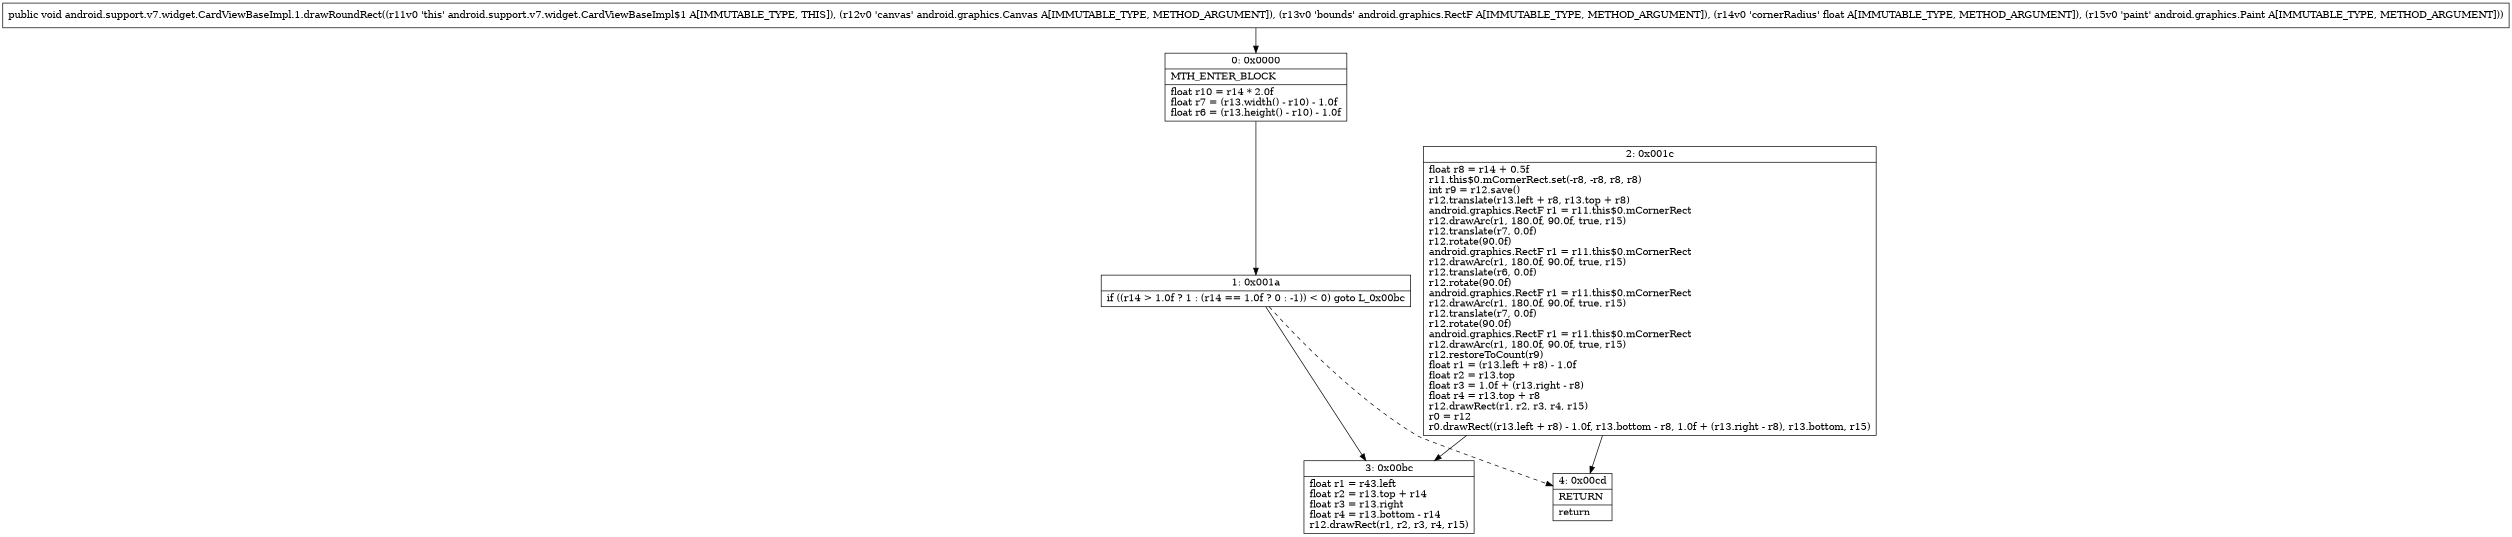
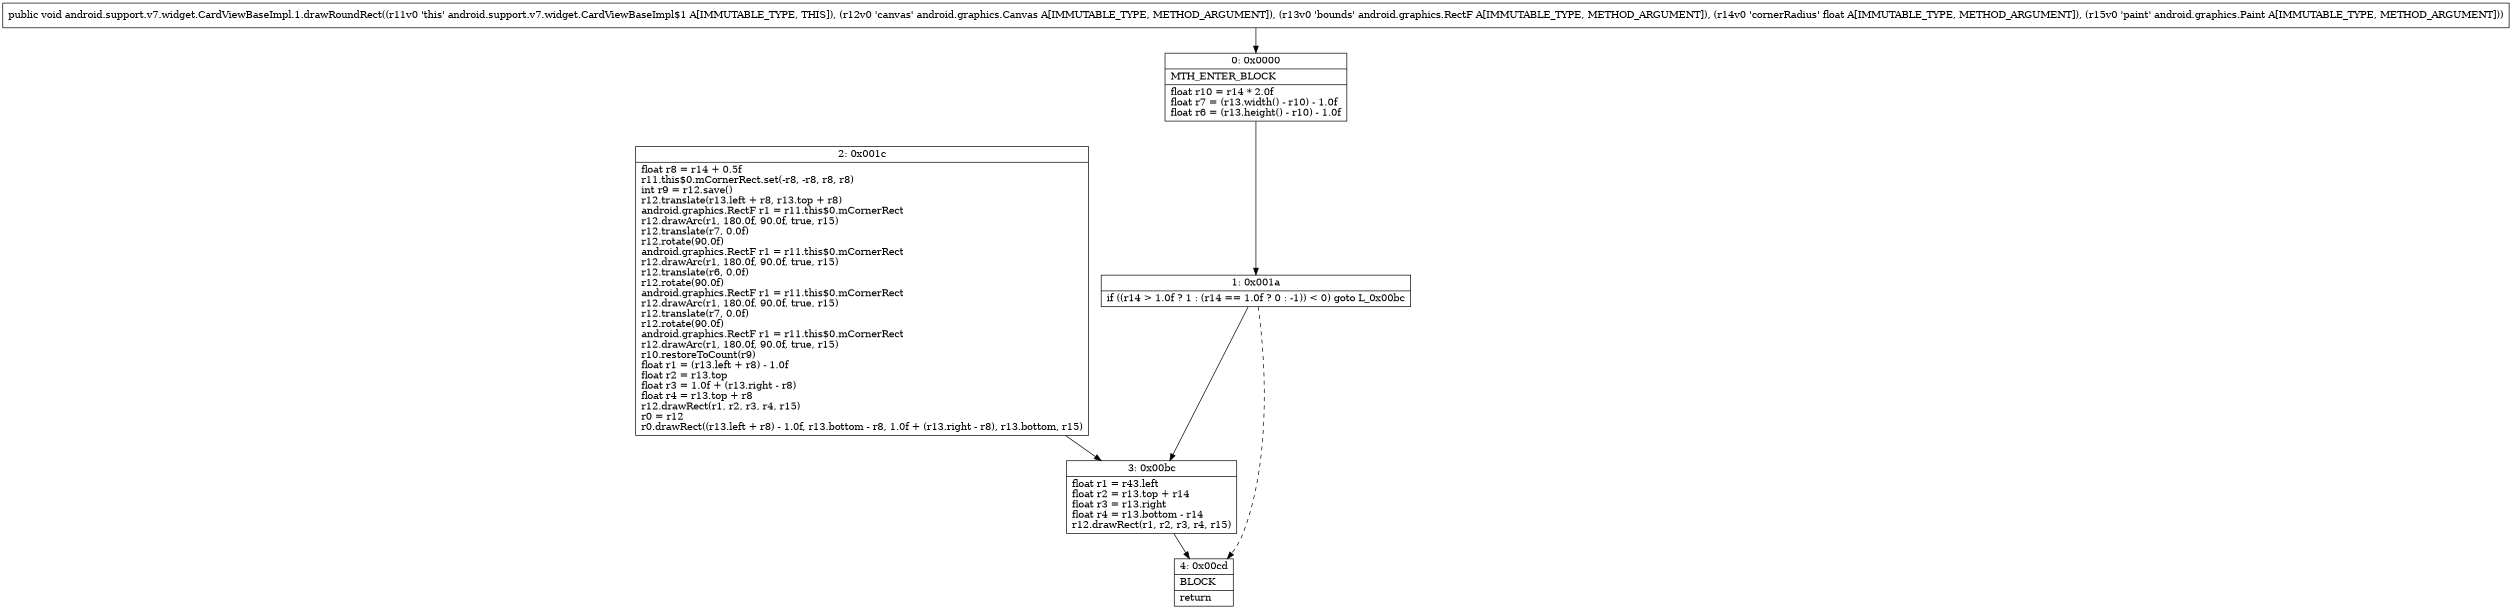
node "2: 0x001c": text "r12.restoreToCount(r9)" -> "r10.restoreToCount(r9)"
edge "2: 0x001c" -> "4: 0x00cd": now "3: 0x00bc" -> "4: 0x00cd"
node "4: 0x00cd": text "RETURN" -> "BLOCK"
